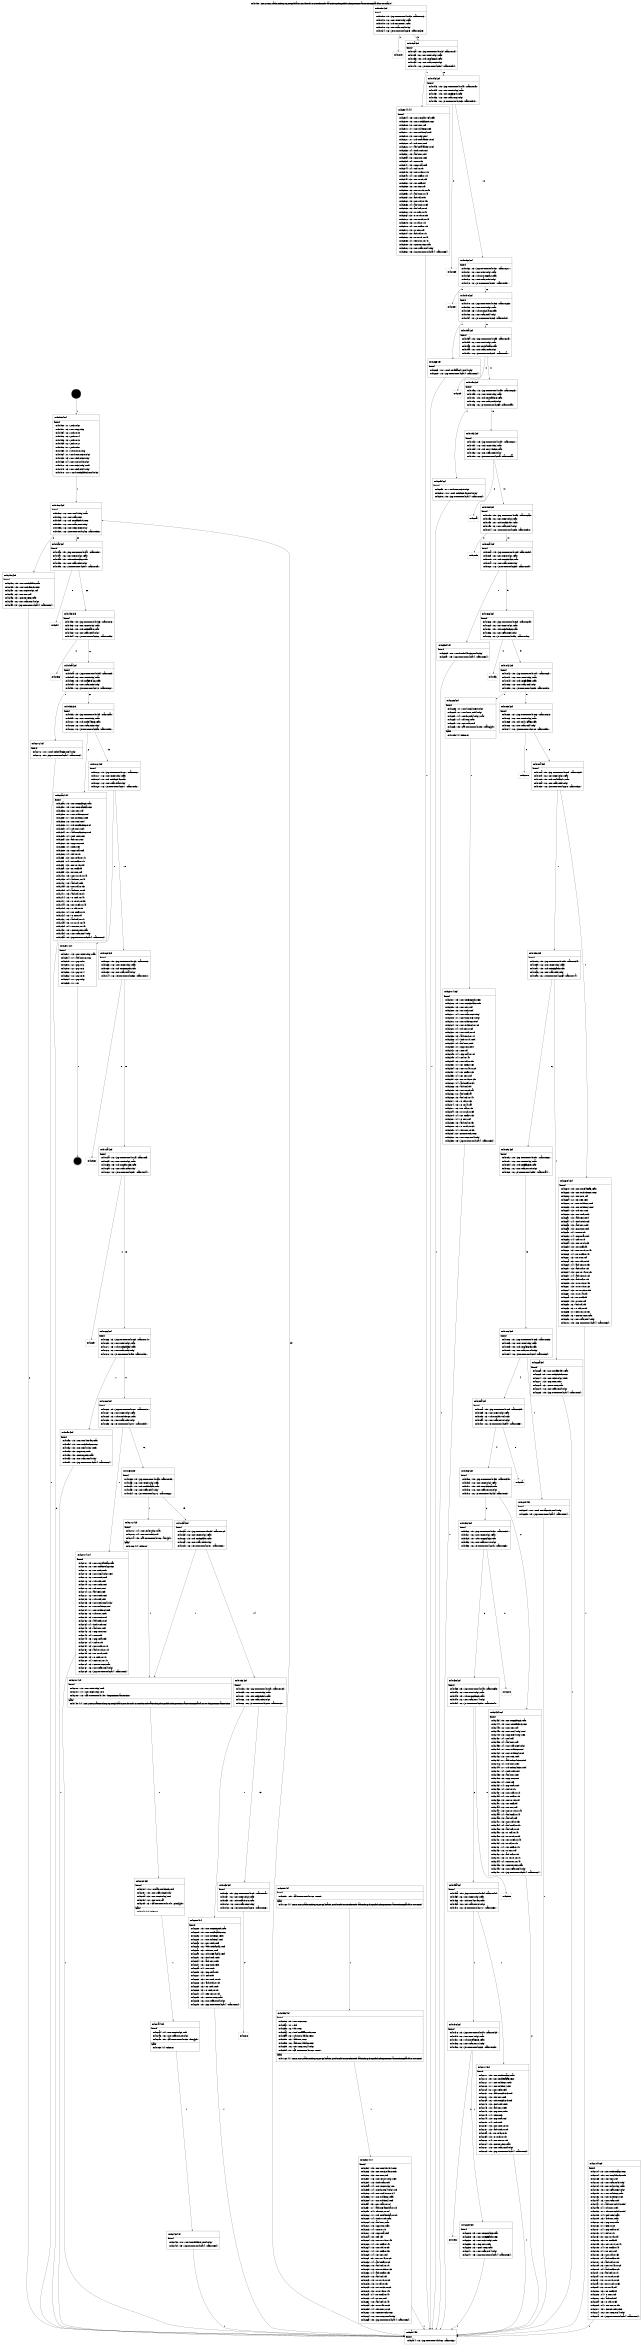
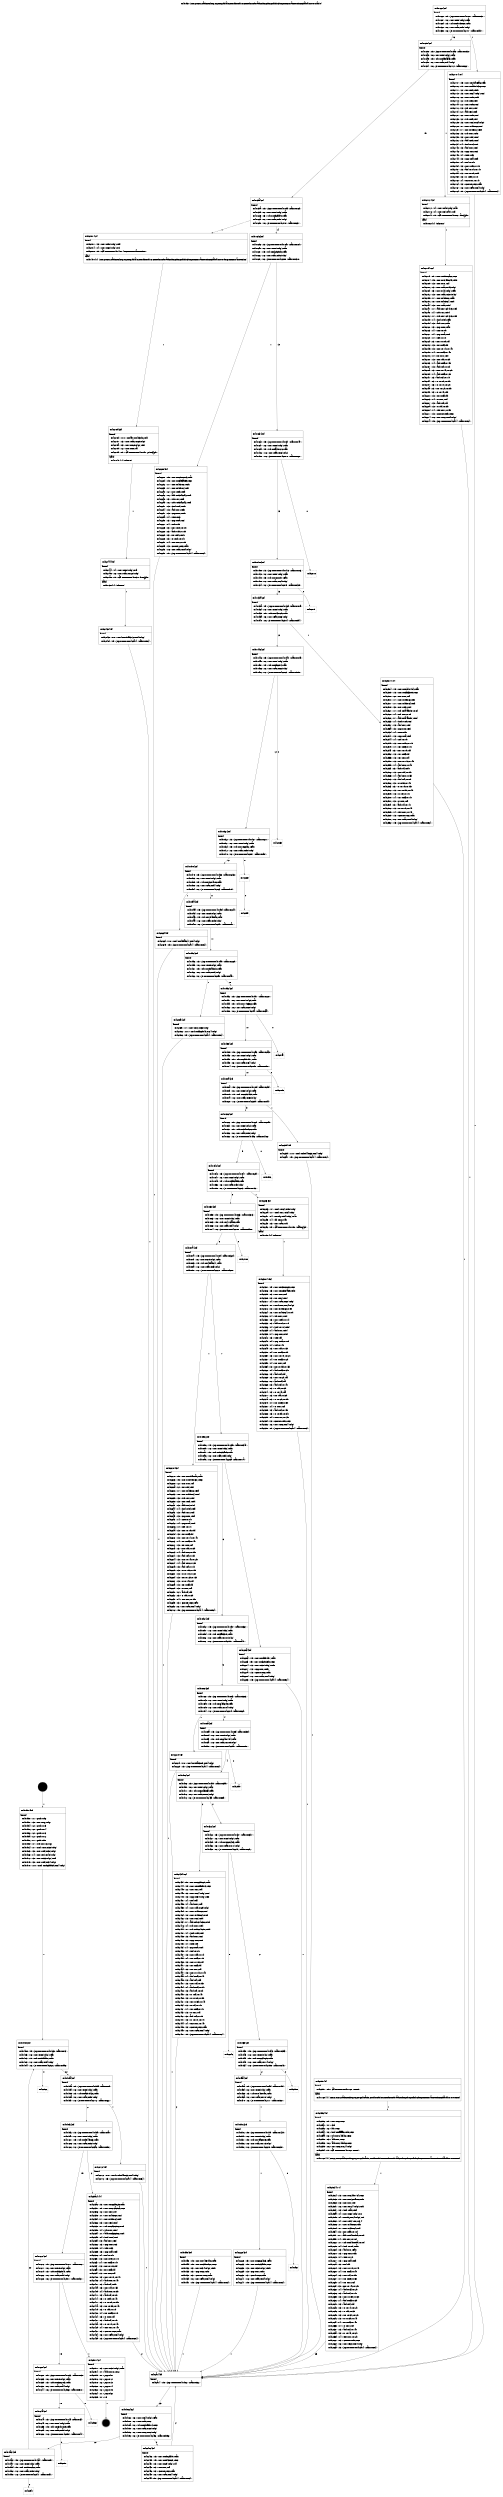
edge "0x401d9a [28]" -> "0x4029f7": now "0x4028e7" -> "0x4029f7"
edge "0x401b50 [50]" -> "0x401b82 [32]": now "0x401b50 [50]" -> "0x401bbe [28]"
edge "0x401cf2 [28]" -> "0x401d0e [28]": added, label "13"
node "0x401c66 [28]": removed
edge "0x402172 [13]" -> "0x402781 [12]": now "0x402172 [13]" -> "0x40217f [160]"
node "0x402117 [91]": removed
edge "0x4025c4 [171]" -> "0x402a14 [5]": label " 1" -> " 23"
